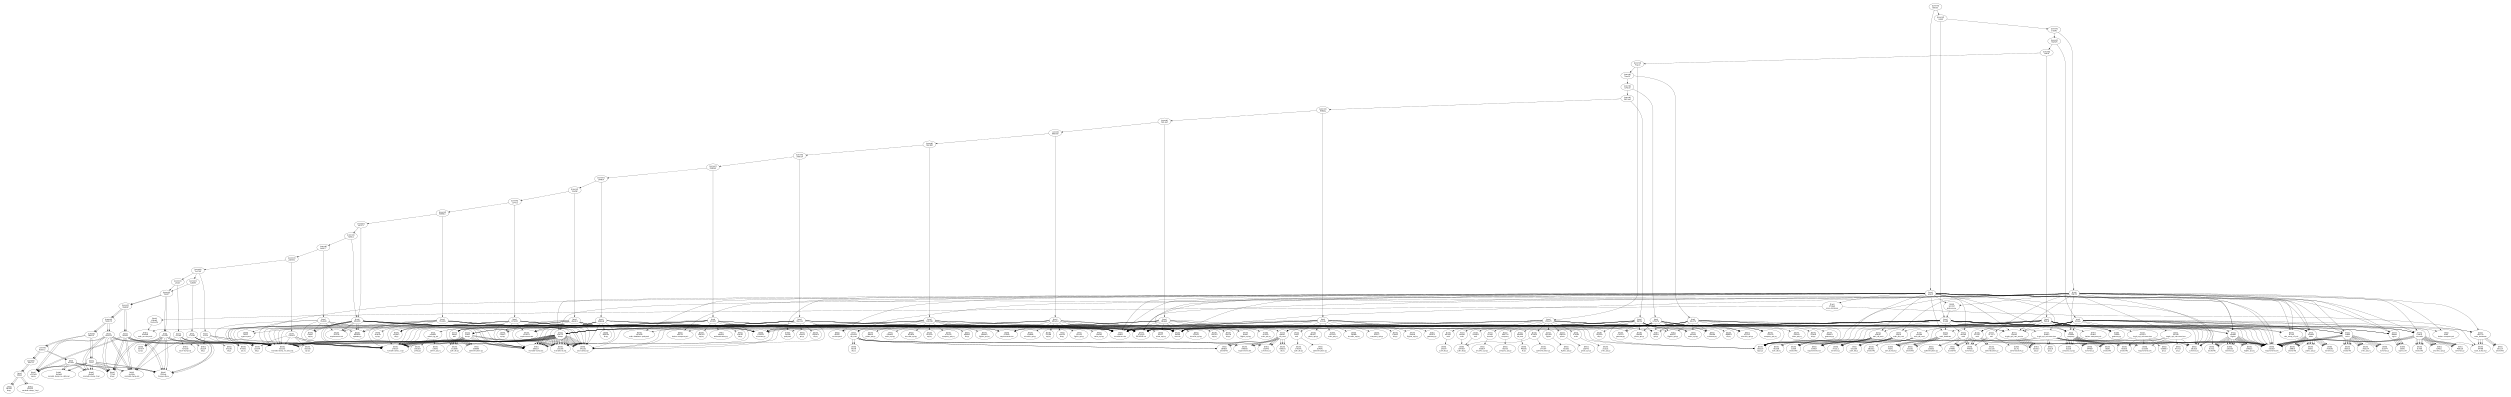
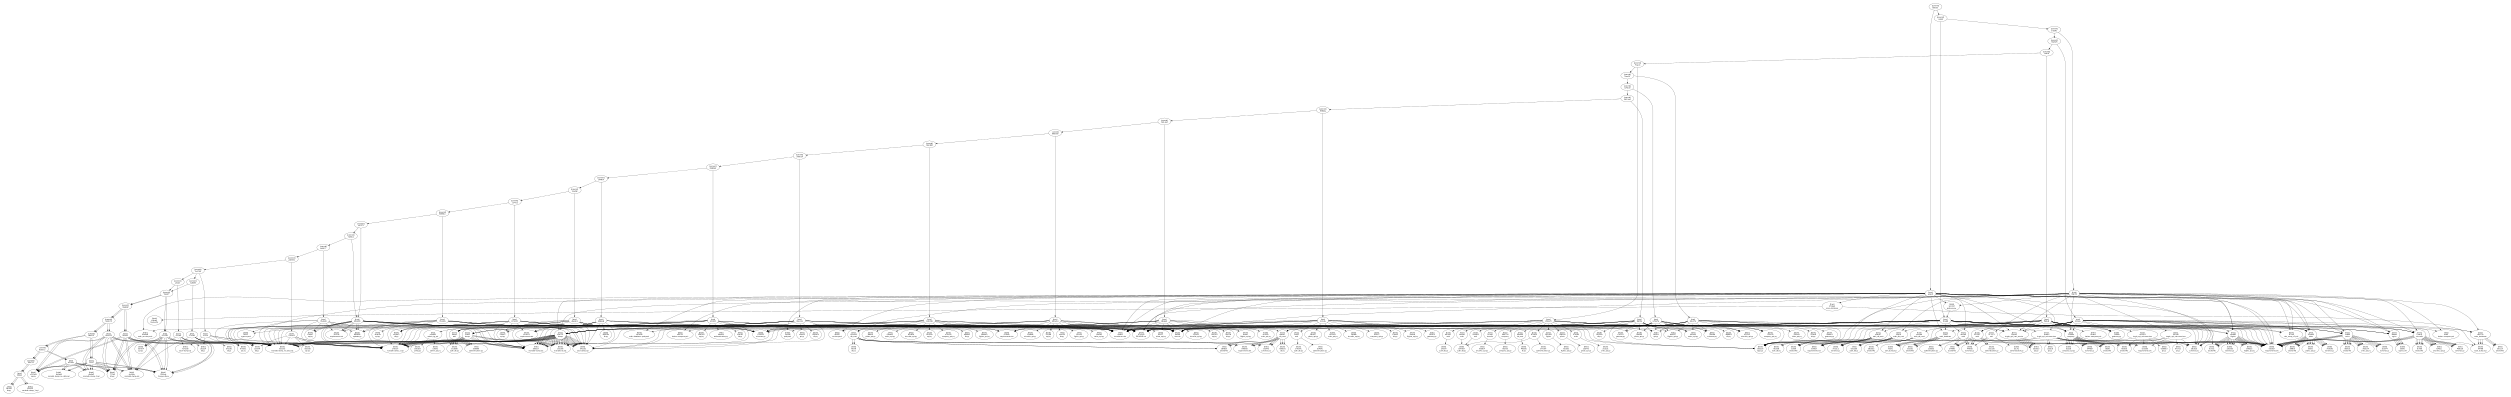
edge "[blob] 4a9a4b Dockerfile" -> "[blob] 9ea0e8 auth_service.yaml": now "[tree] aefd2b" -> "[blob] 9ea0e8 auth_service.yaml"
